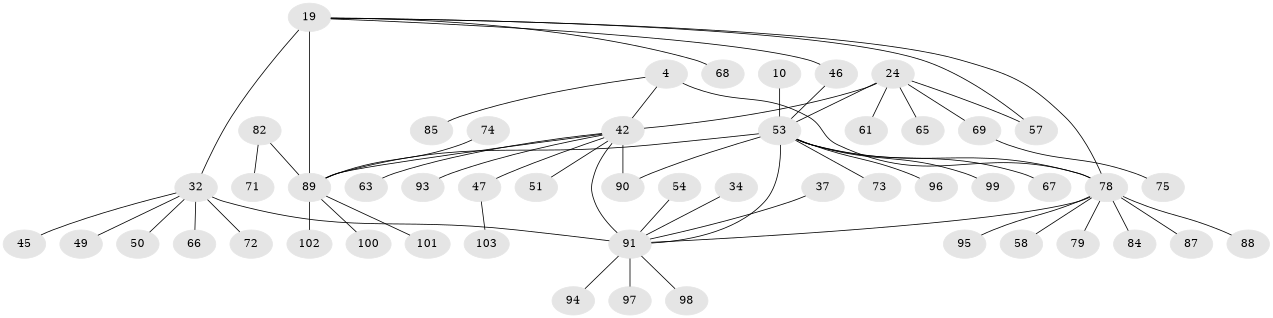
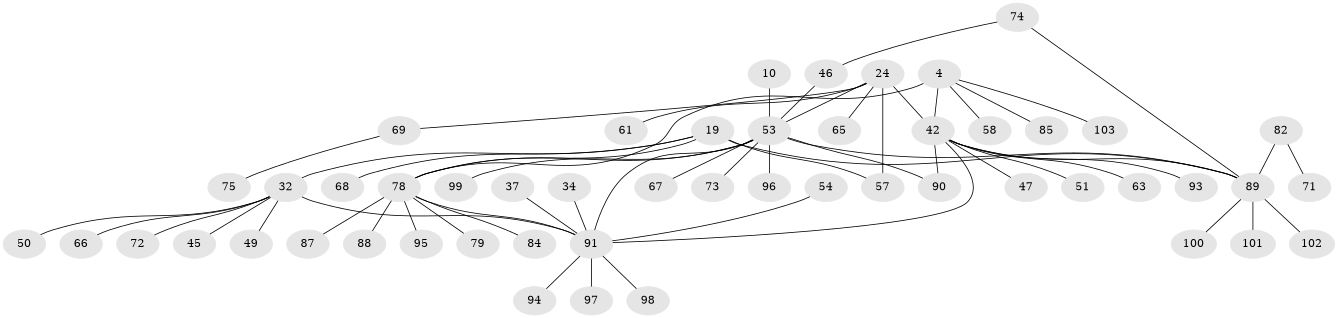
edge "19" -- "46": now "74" -- "46"
edge "47" -- "103": now "4" -- "103"
edge "78" -- "58": now "4" -- "58"
